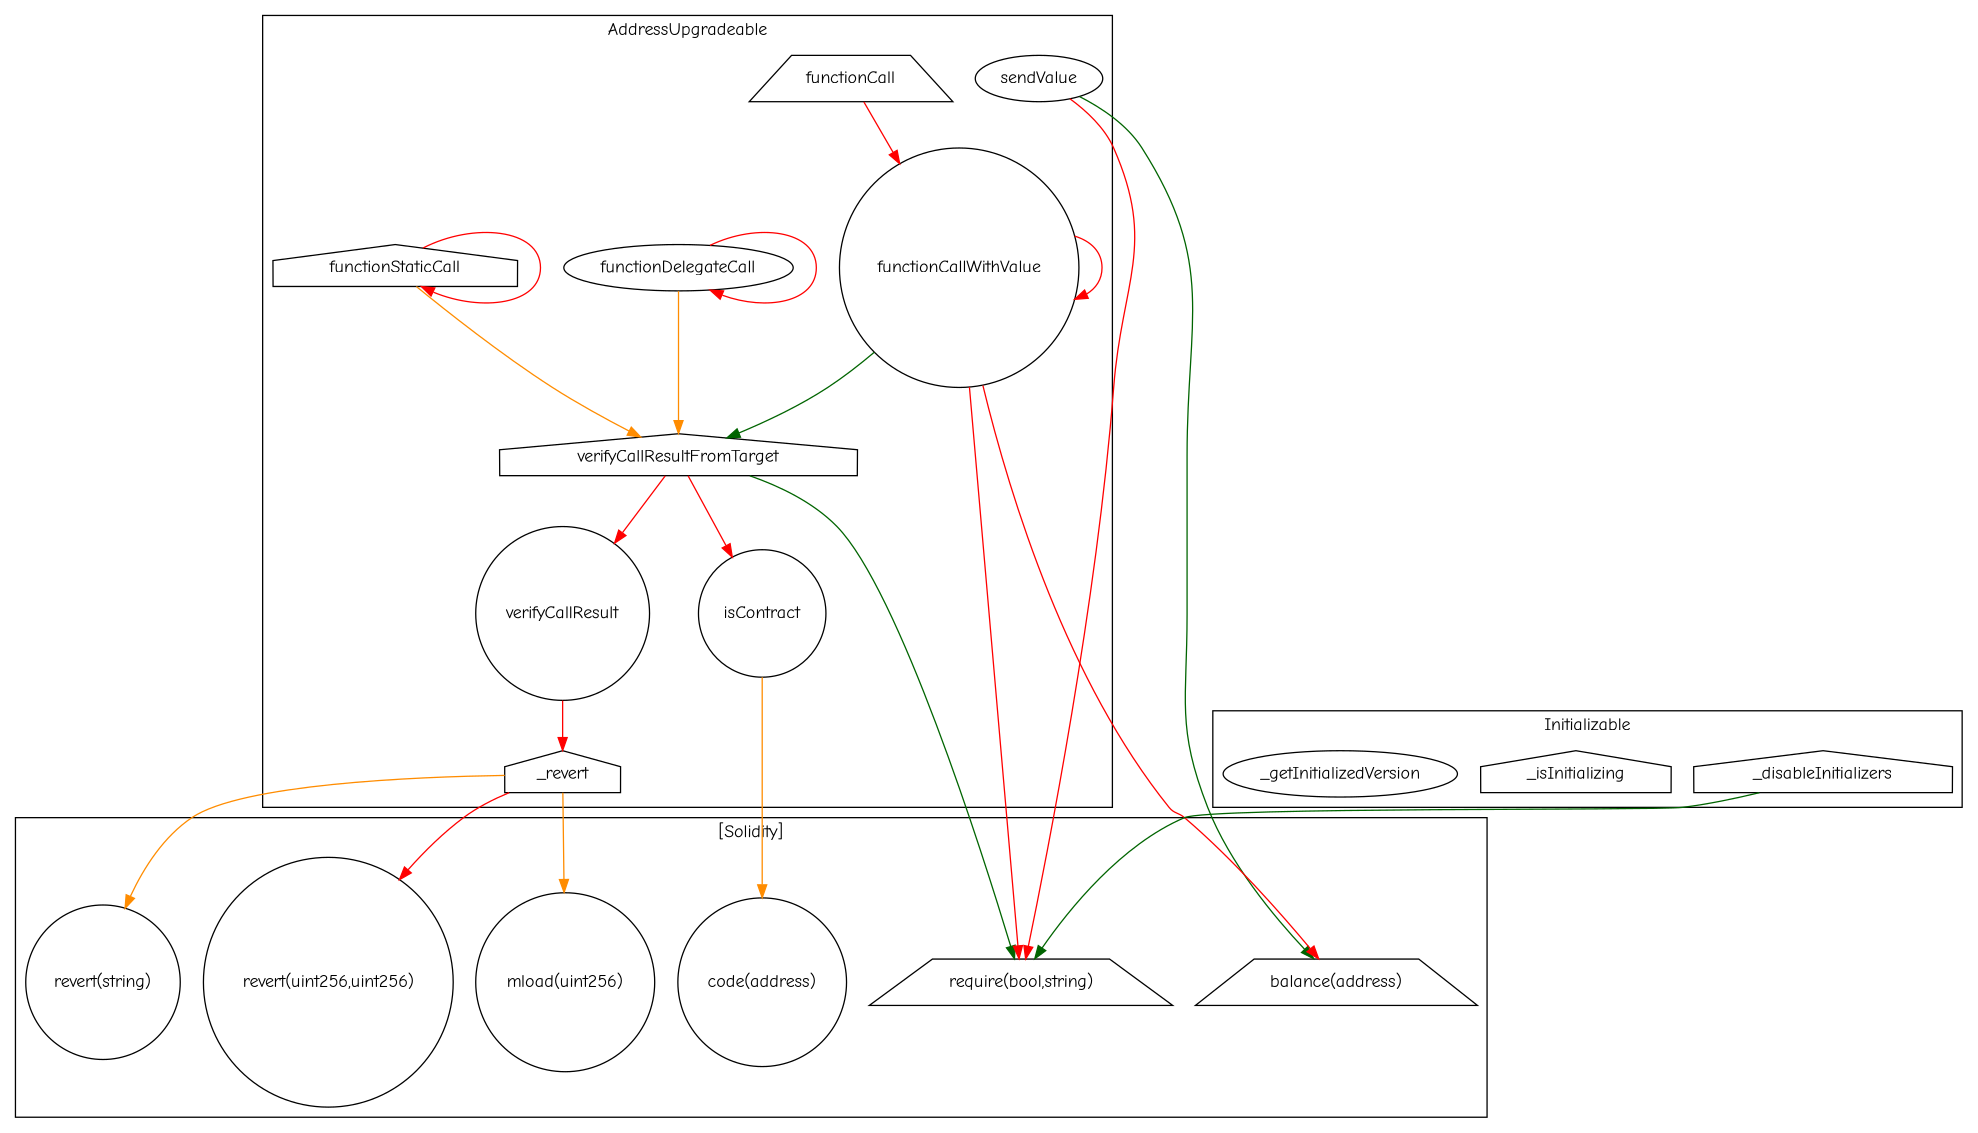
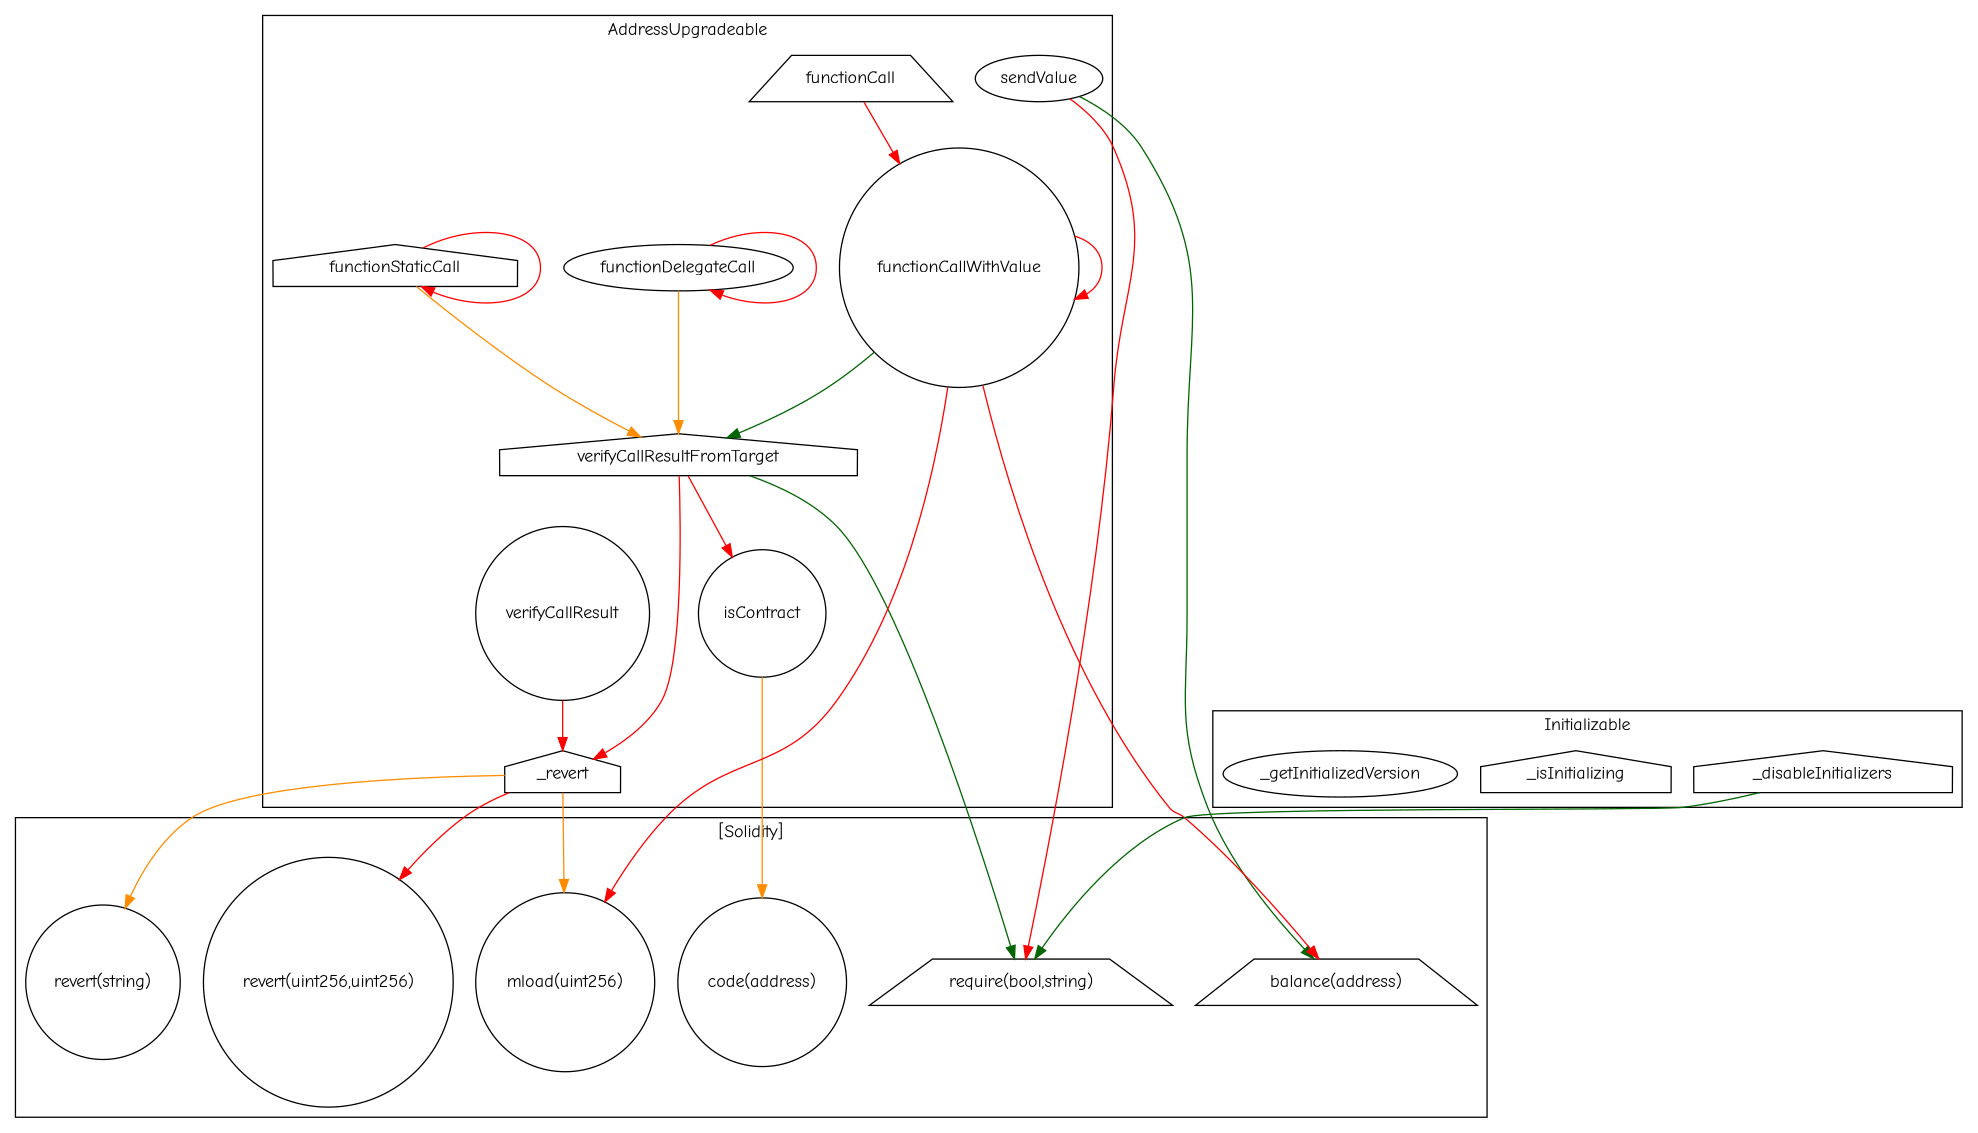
edge "verifyCallResultFromTarget" -> "verifyCallResult": now "verifyCallResultFromTarget" -> "_revert"
edge "functionCallWithValue" -> "require(bool,string)": now "functionCallWithValue" -> "mload(uint256)"
